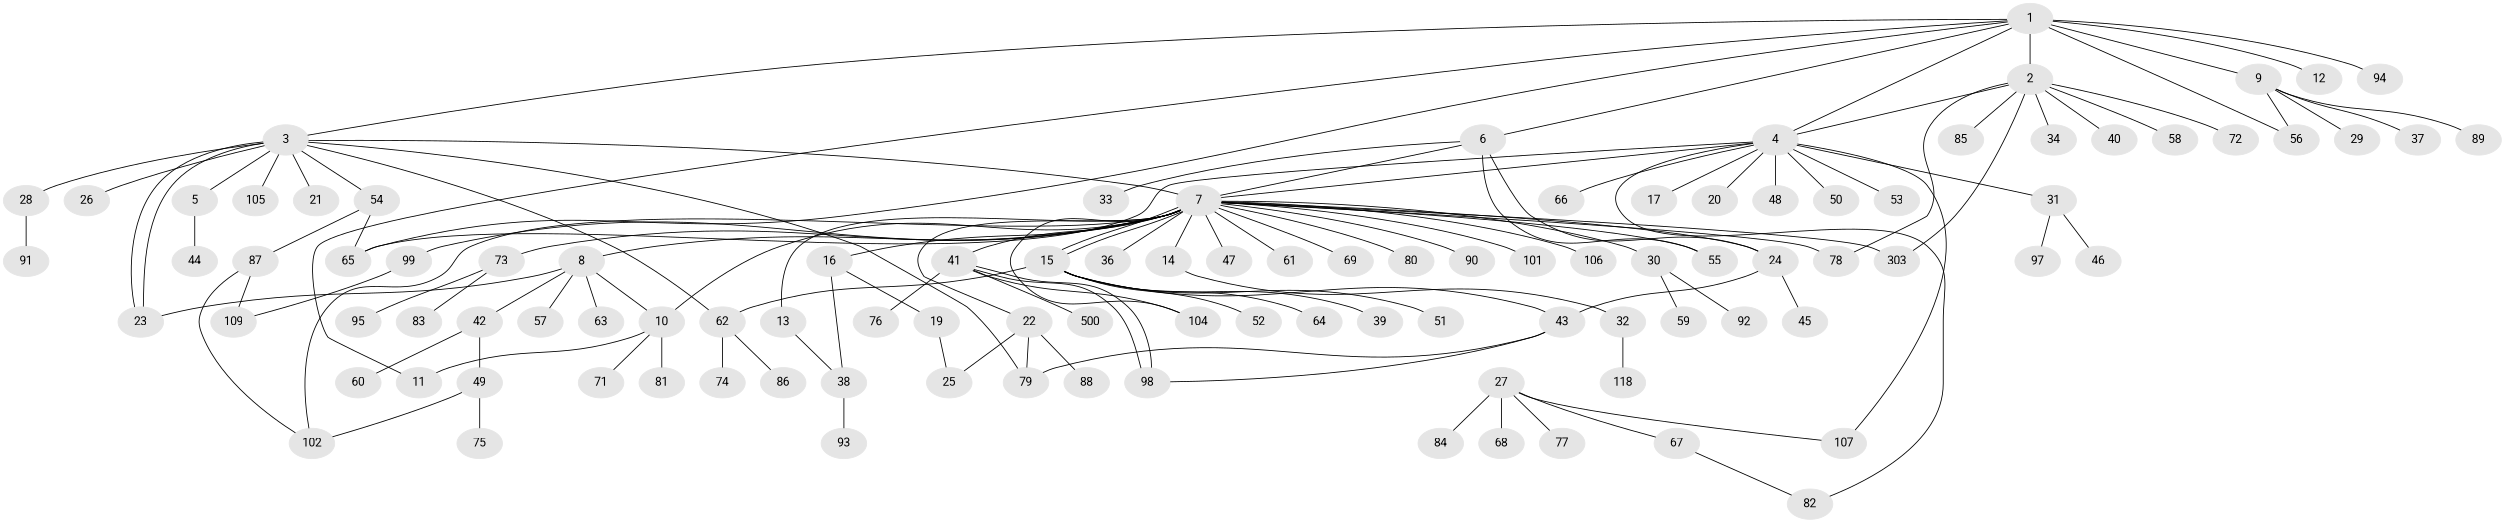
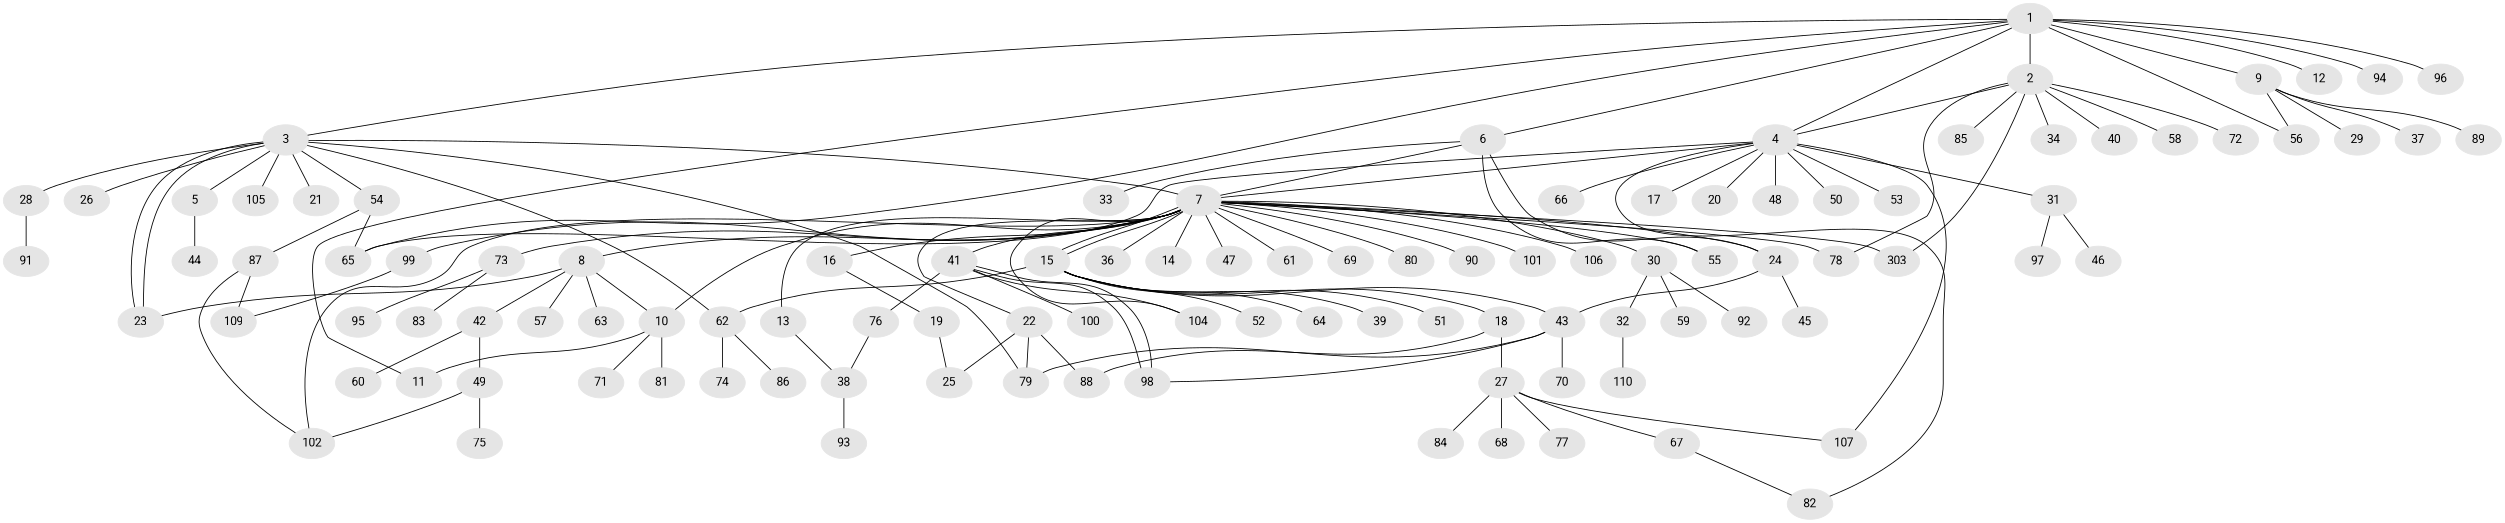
node "96": added
edge "14" -- "32": now "30" -- "32"
edge "16" -- "38": now "76" -- "38"
node "500": label "500" -> "100"
node "18": added
node "70": added
node "118": label "118" -> "110"
